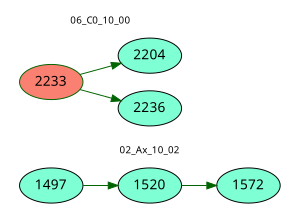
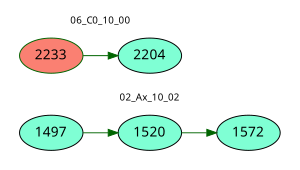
node "2236": removed
